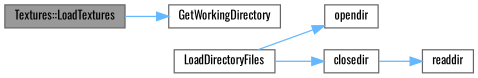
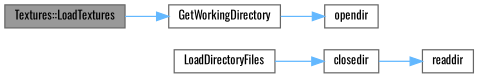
edge "LoadDirectoryFiles" -> "opendir": now "GetWorkingDirectory" -> "opendir"
